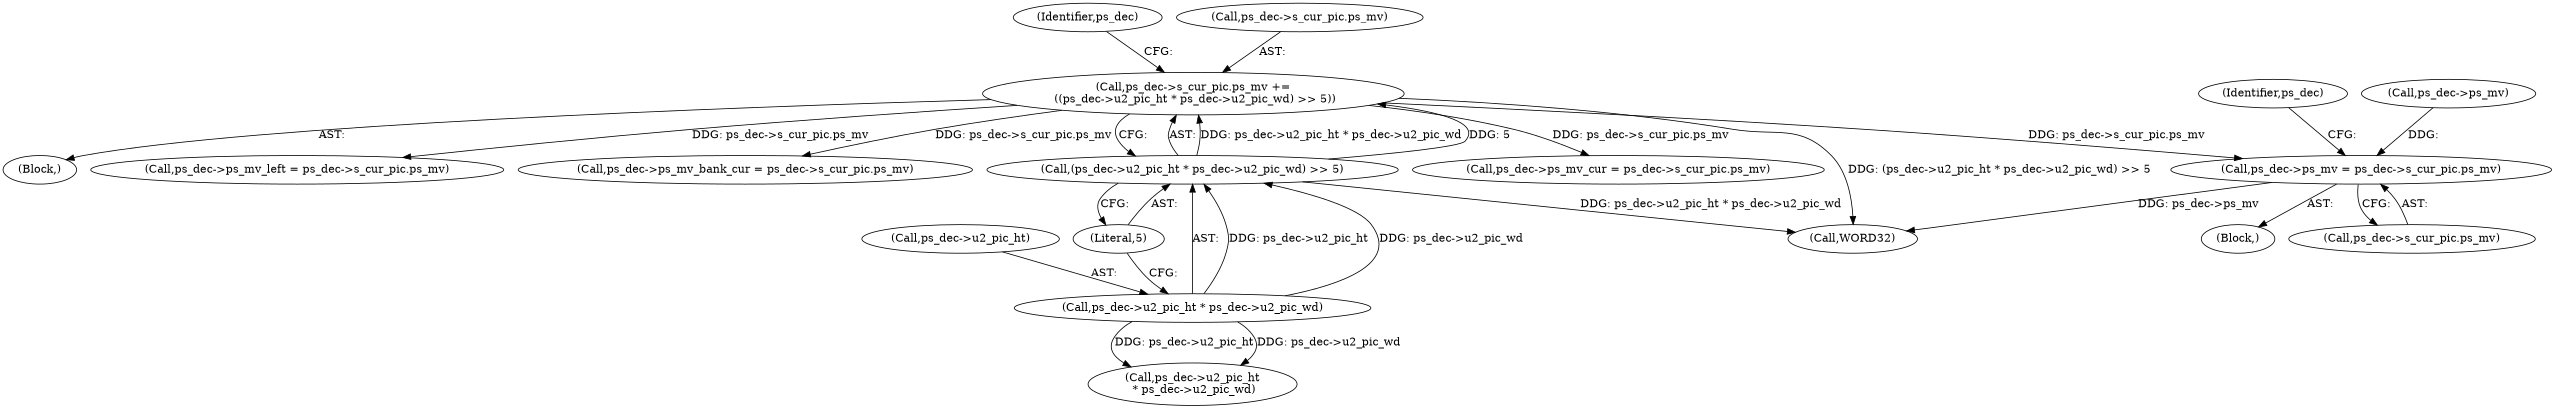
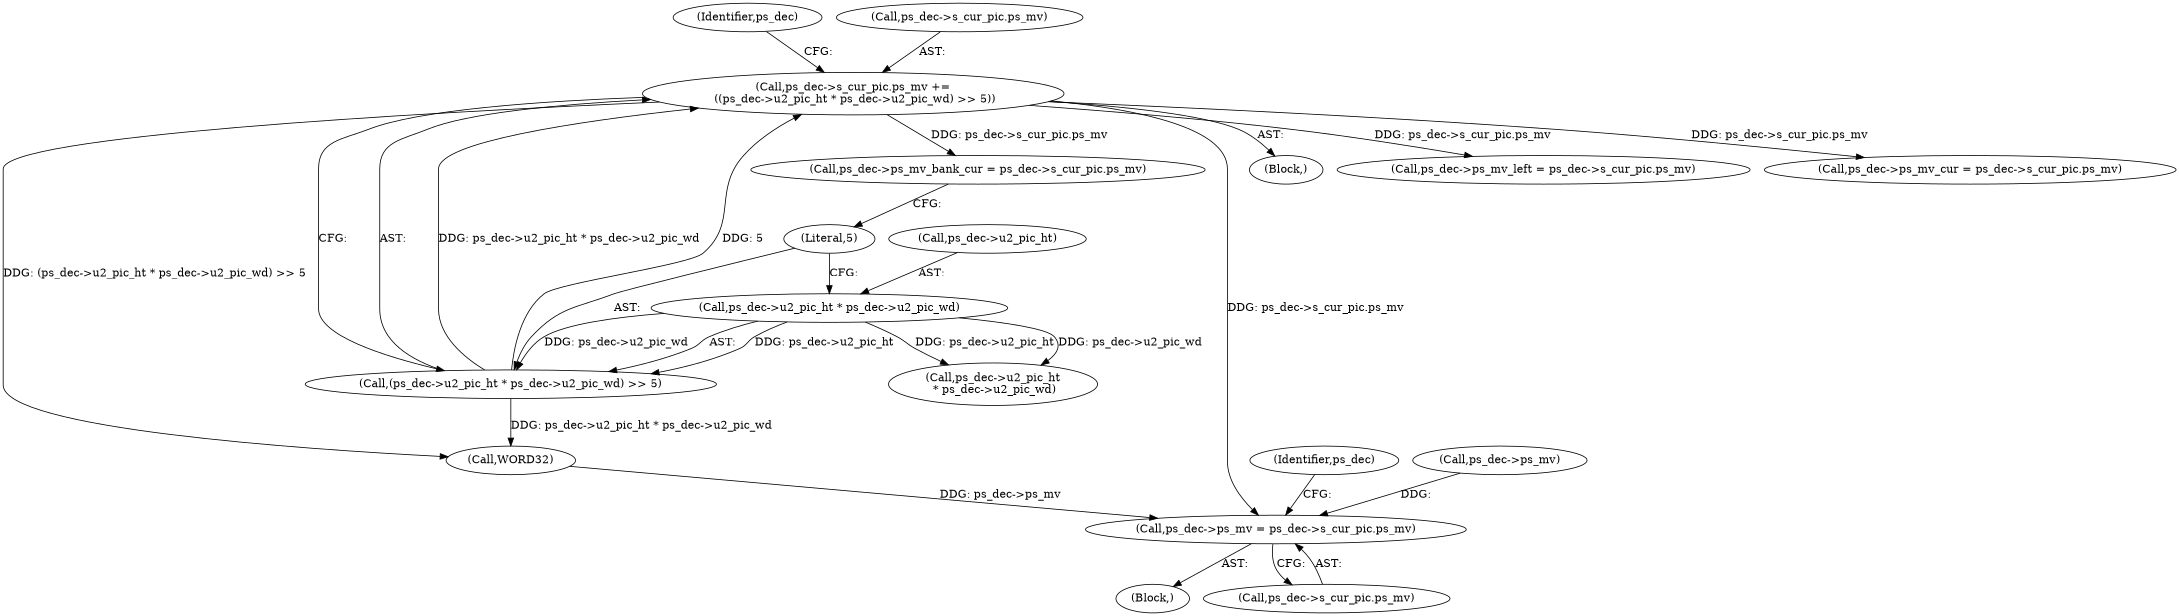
edge "(Call,(ps_dec->u2_pic_ht * ps_dec->u2_pic_wd) >> 5)" -> "(Literal,5)": now "(Call,ps_dec->ps_mv_bank_cur = ps_dec->s_cur_pic.ps_mv)" -> "(Literal,5)"
edge "(Call,ps_dec->ps_mv = ps_dec->s_cur_pic.ps_mv)" -> "(Call,WORD32)": reversed
